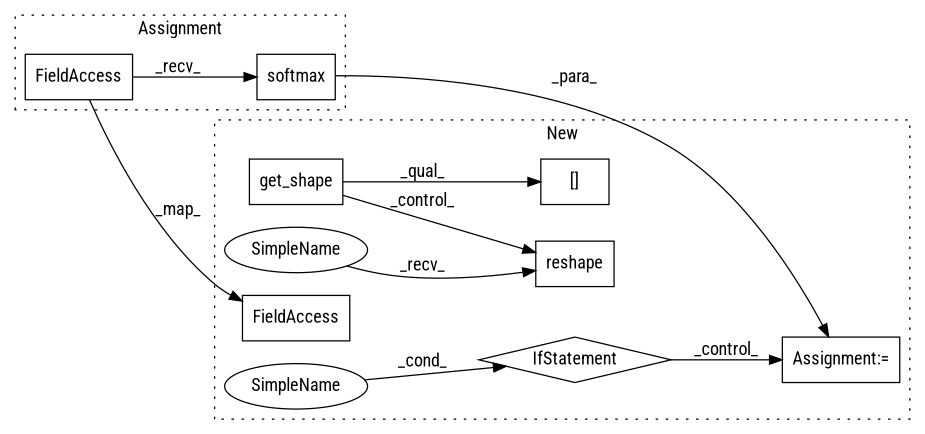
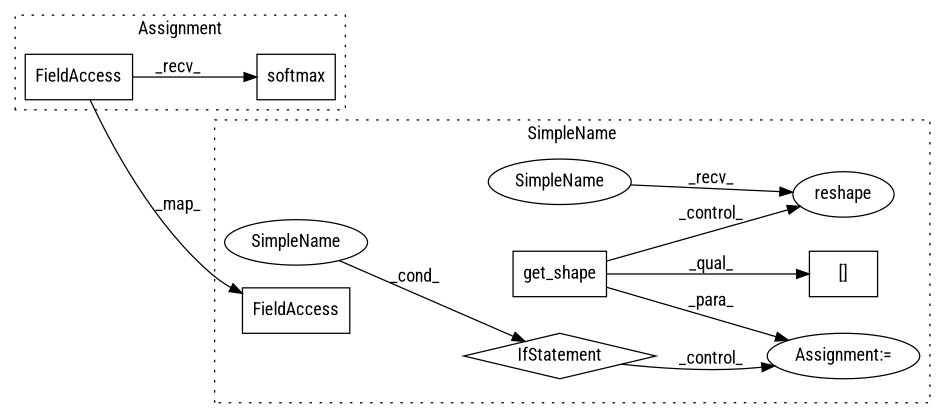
edge "softmax" -> "Assignment:=": now "get_shape" -> "Assignment:="
cluster "New": label "New" -> "SimpleName"
node "reshape": shape box -> ellipse
node "Assignment:=": shape box -> ellipse
